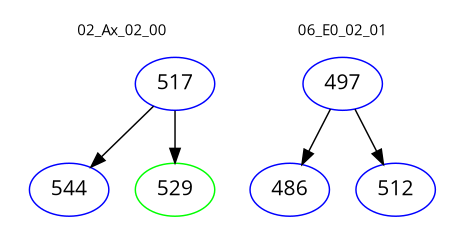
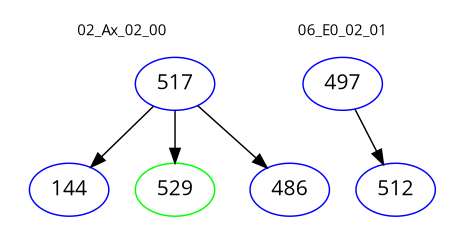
edge "497" -> "486": now "517" -> "486"
node "544": label "544" -> "144"
